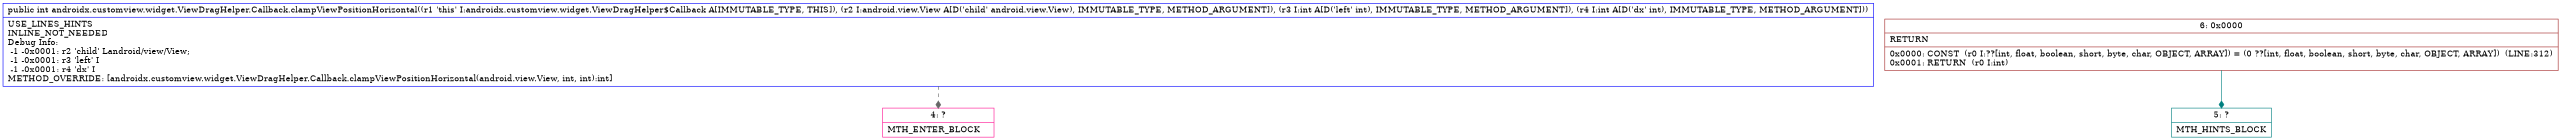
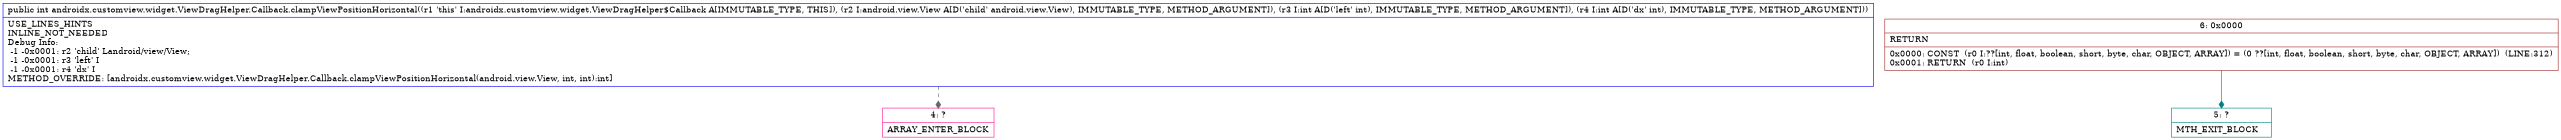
node "4: ?": text "MTH_ENTER_BLOCK" -> "ARRAY_ENTER_BLOCK"
node "5: ?": text "MTH_HINTS_BLOCK" -> "MTH_EXIT_BLOCK"
